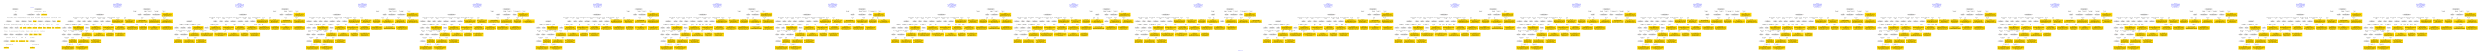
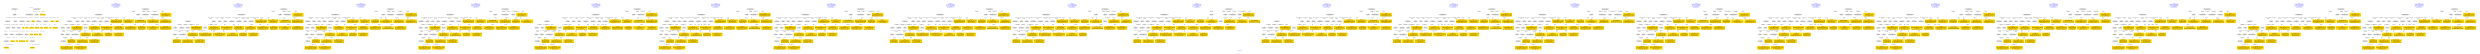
node "E53_Place2": fillcolor lightgray -> gold
node "Category_URI": removed
